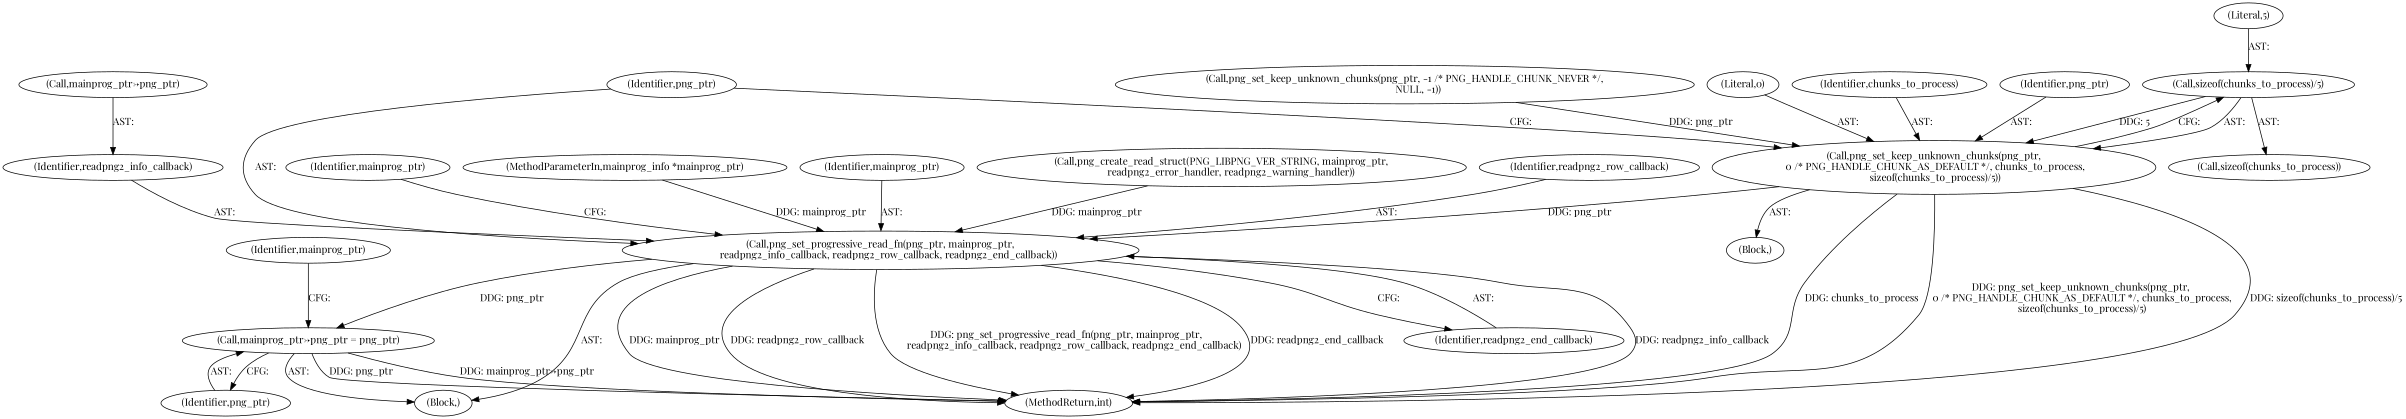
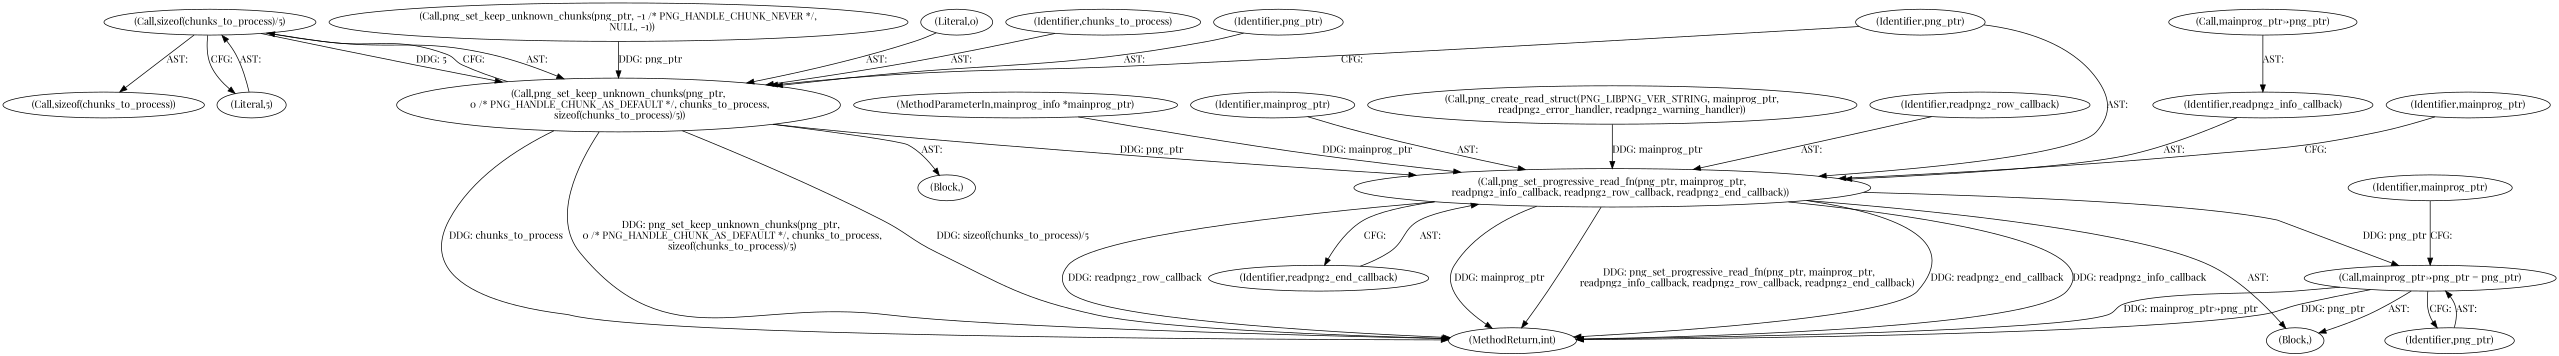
edge "(Call,sizeof(chunks_to_process)/5)" -> "(Literal,5)": added, label "CFG:"
